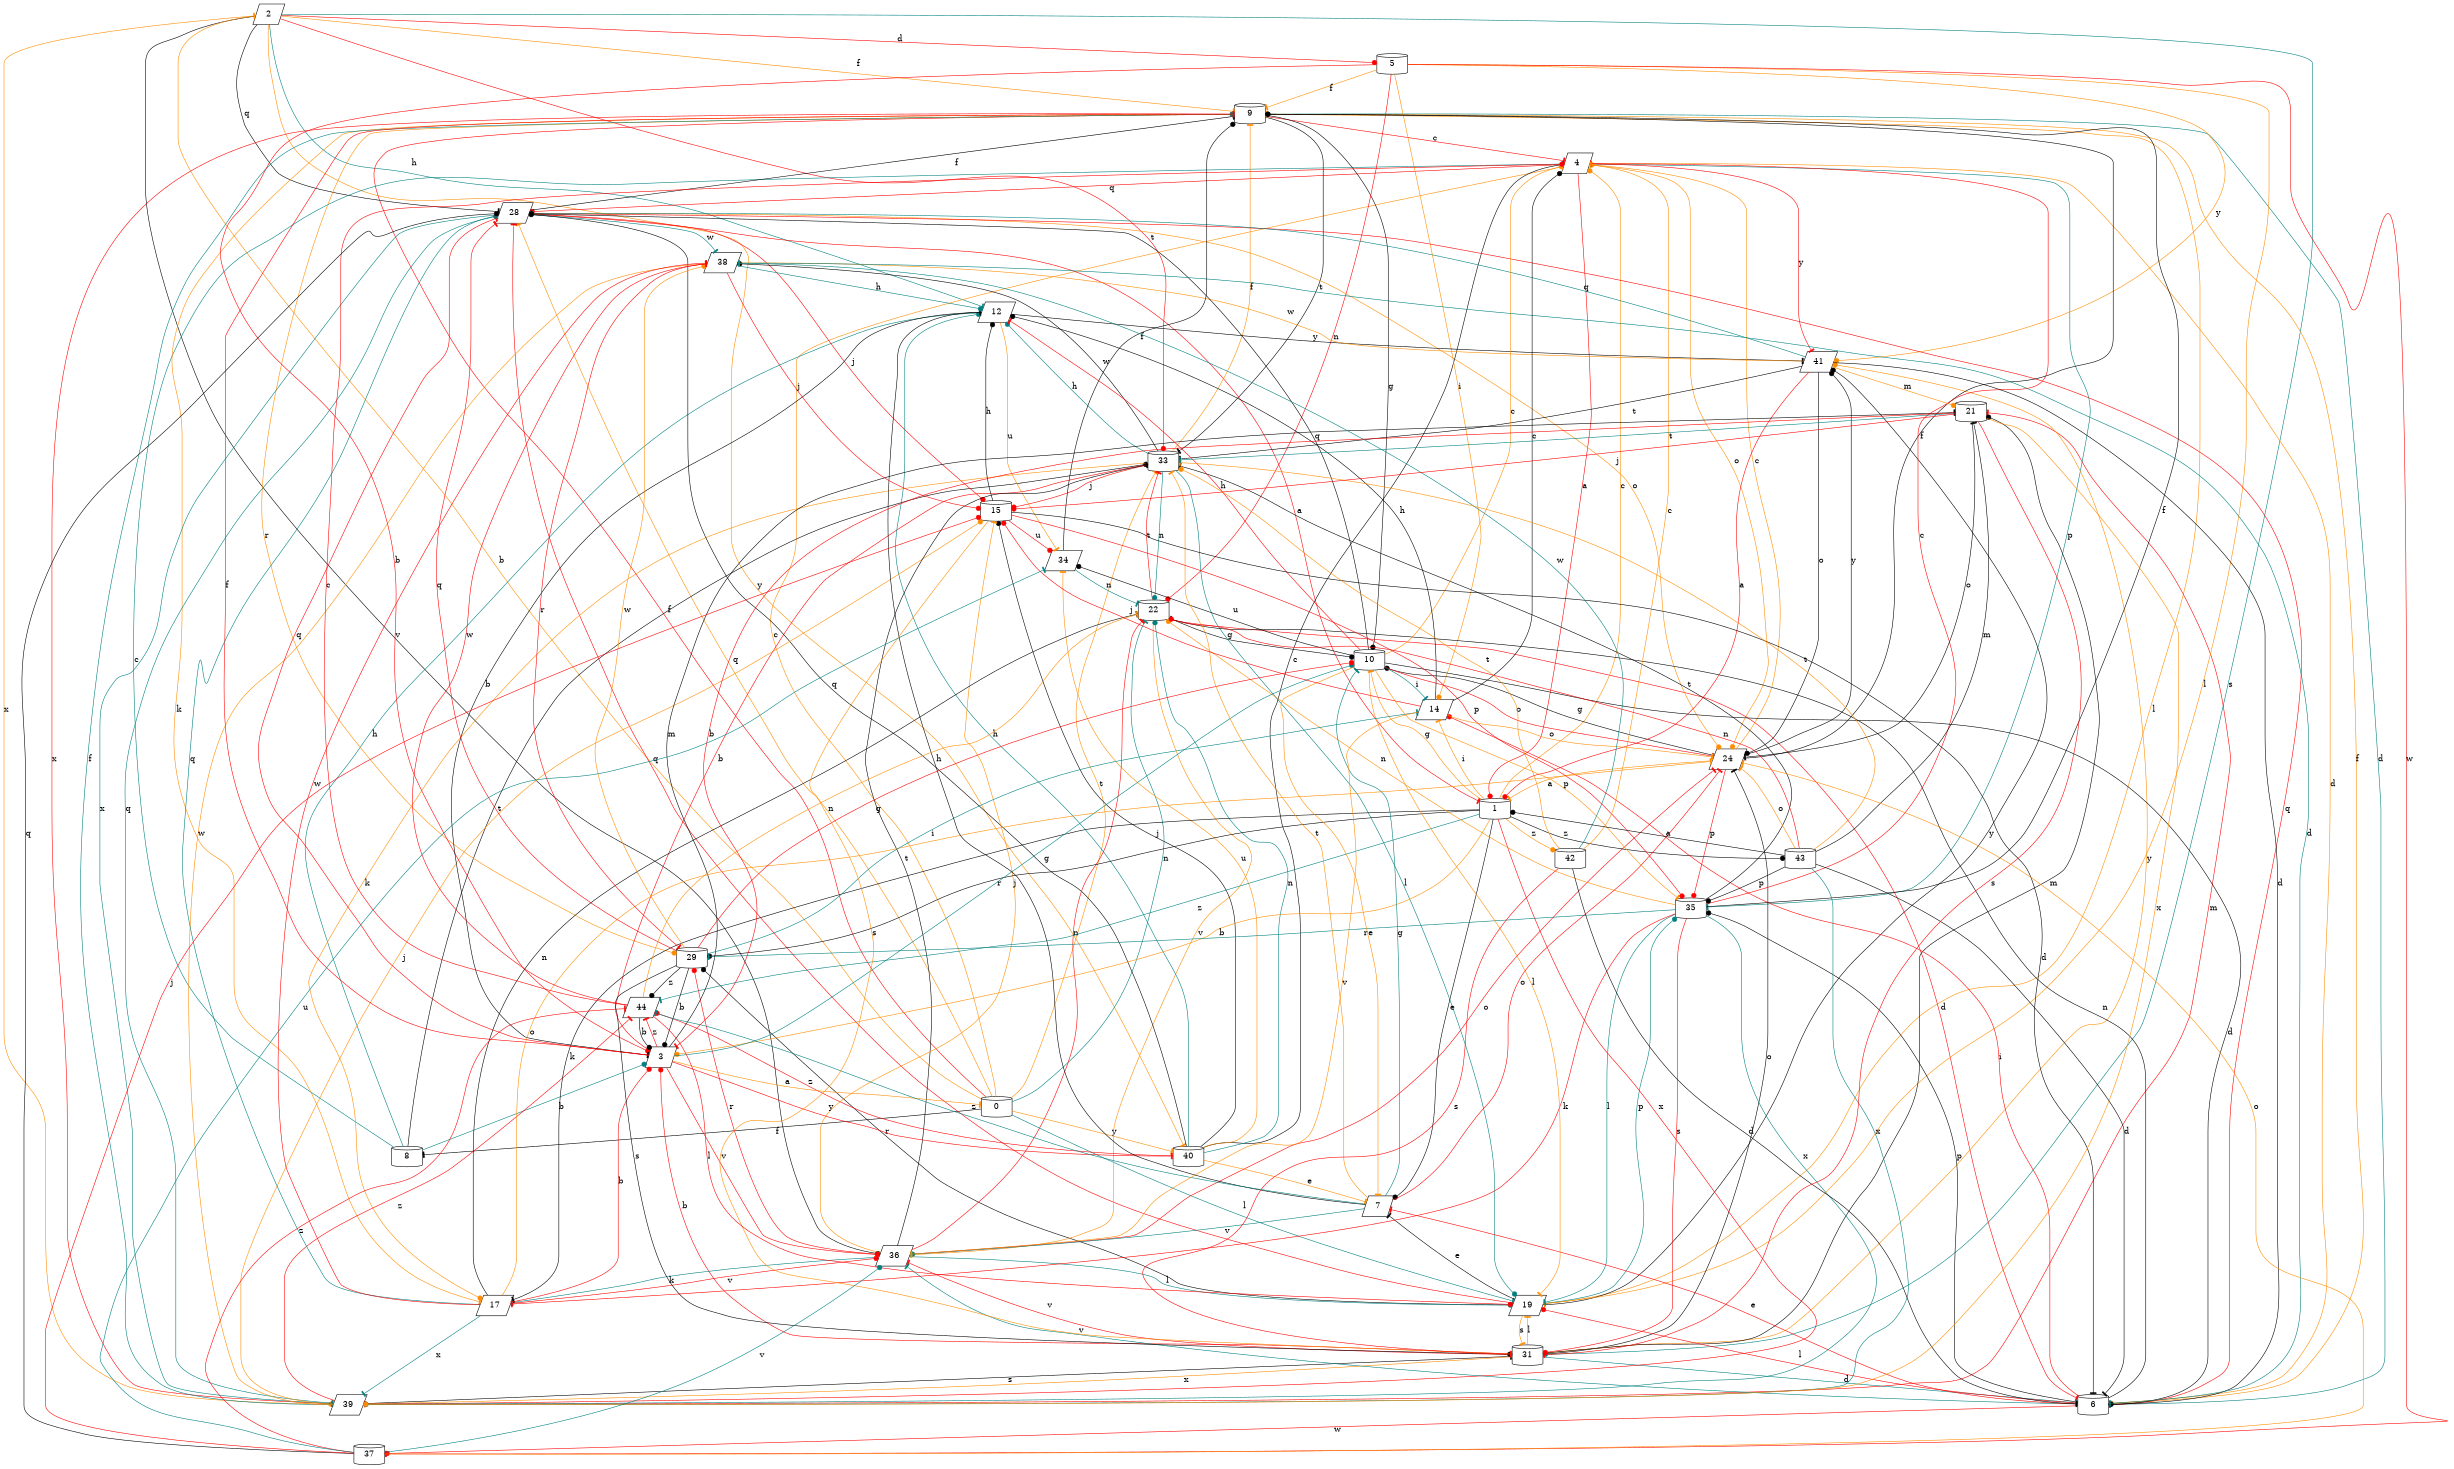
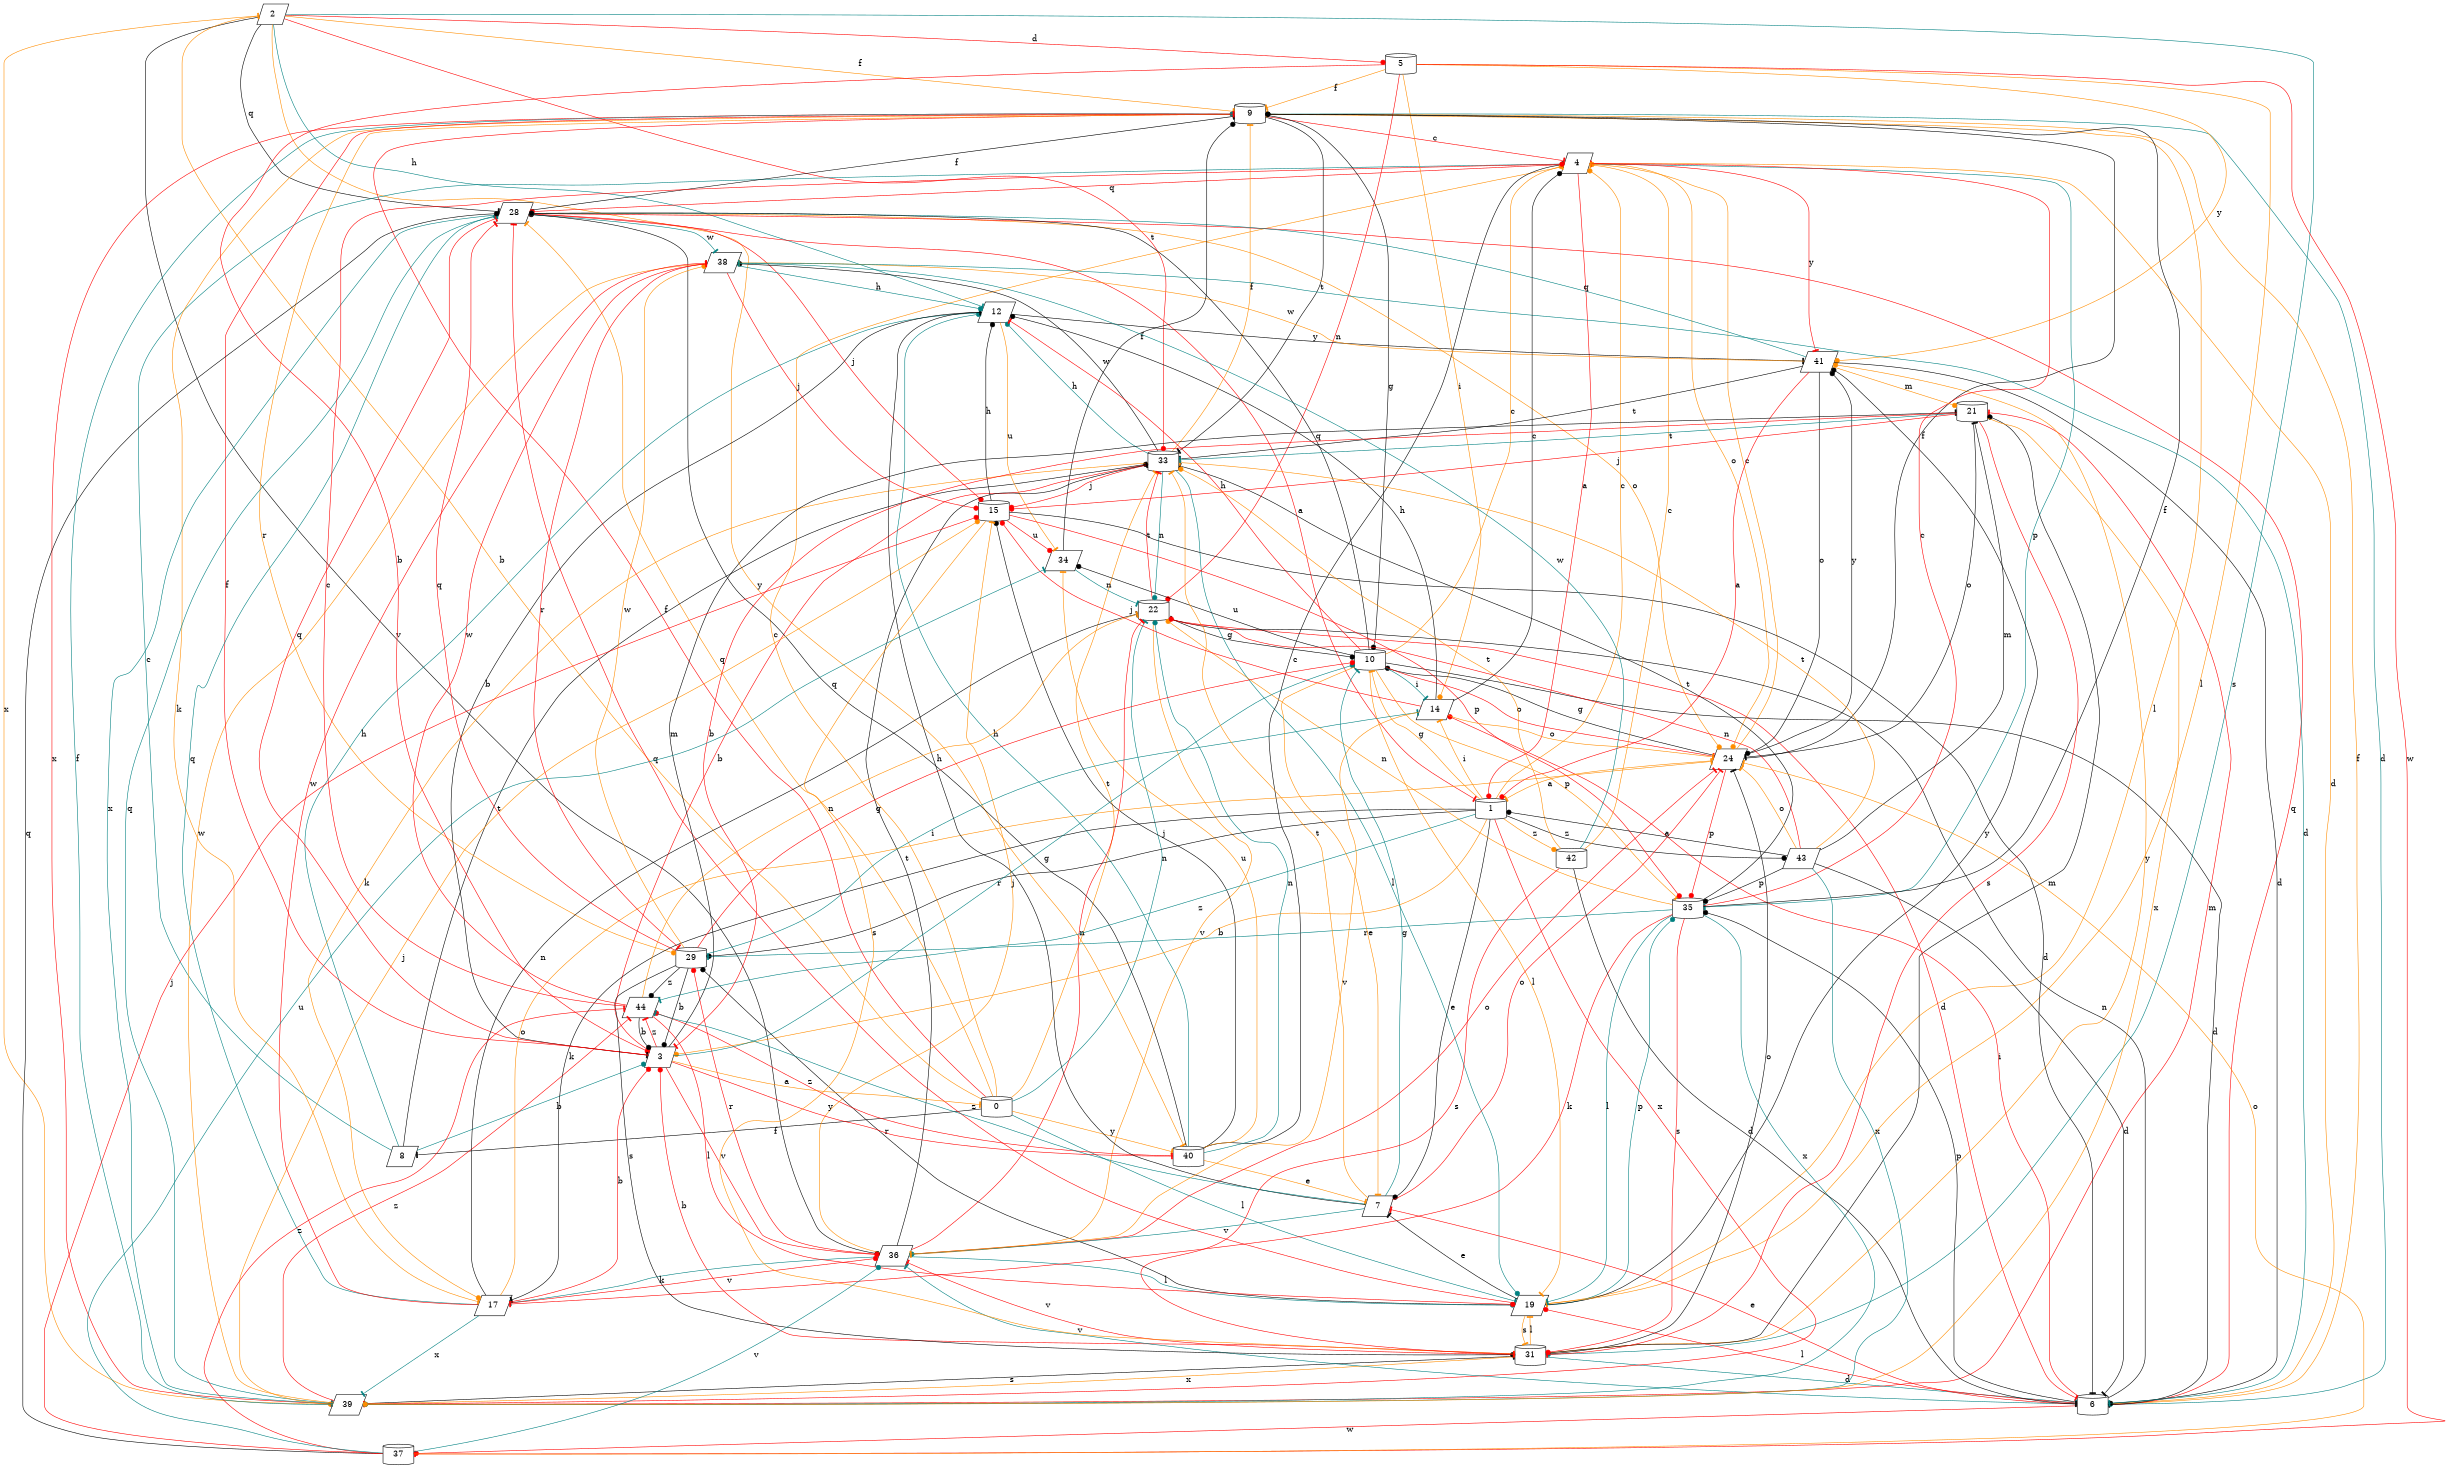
node "43": shape cylinder -> parallelogram
node "8": shape cylinder -> parallelogram
